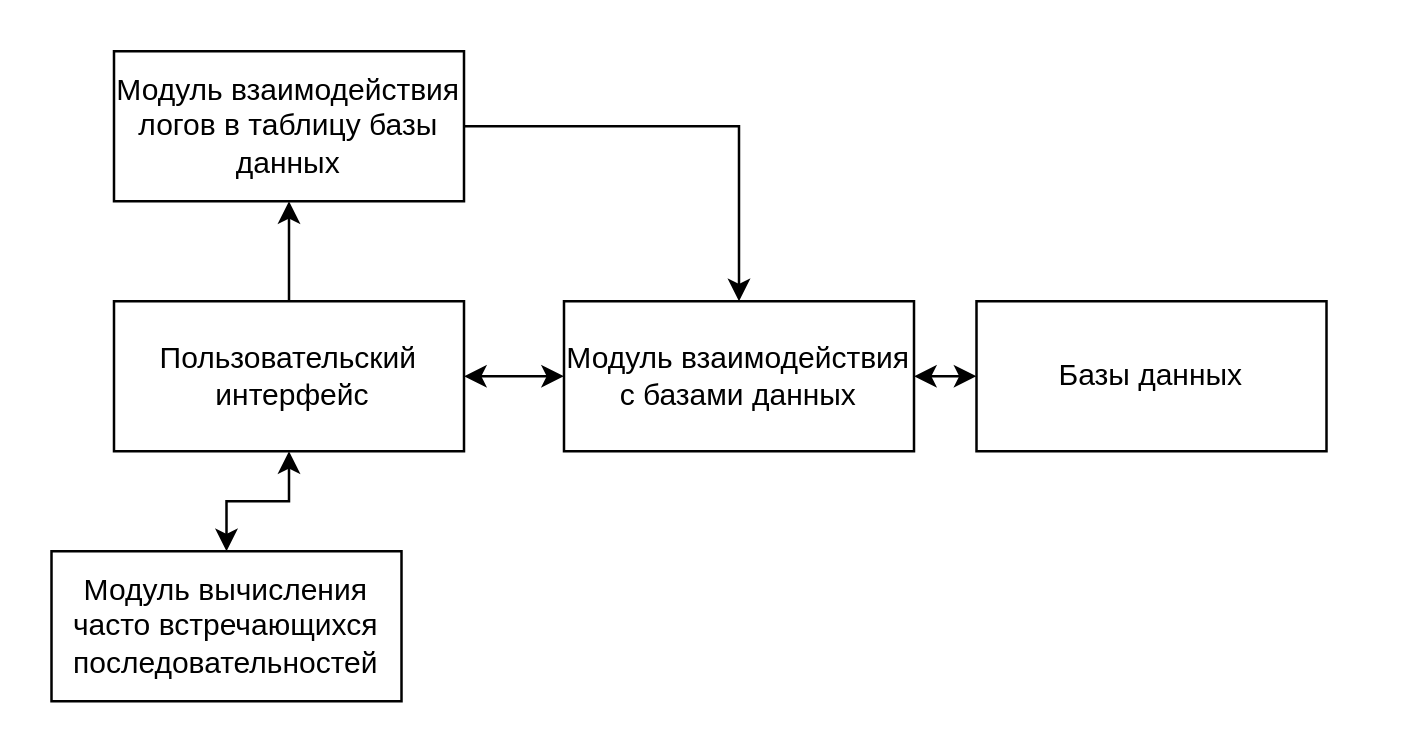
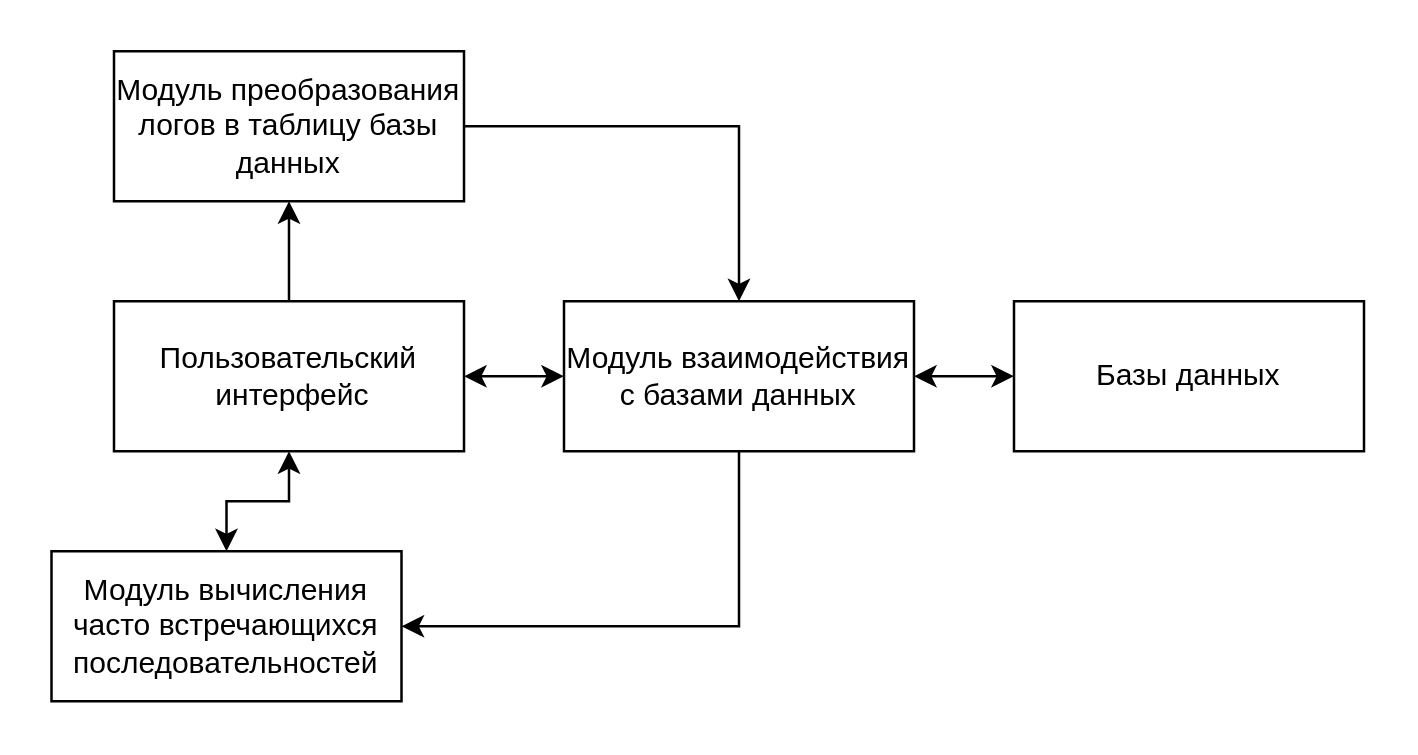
node "Модуль взаимодействия логов в таблицу базы данных": label "Модуль взаимодействия логов в таблицу базы данных" -> "Модуль преобразования логов в таблицу базы данных"
node "Базы данных": moved (1151, 376) -> (1189, 376)
edge "Модуль взаимодействия с базами данных" -> "Модуль вычисления часто встречающихся последовательностей": added
